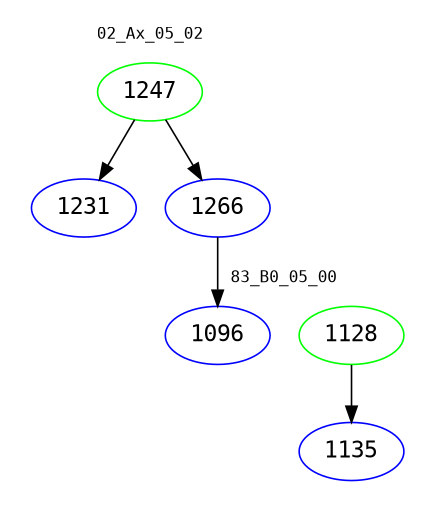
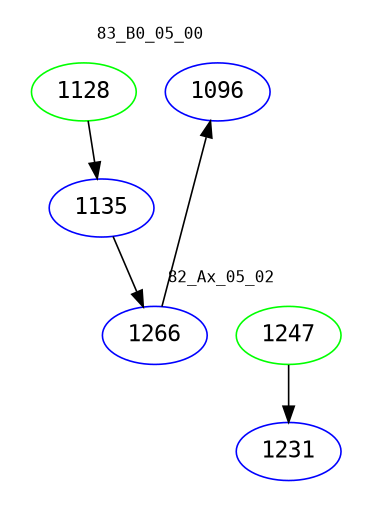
cluster "02_Ax_05_02": label "02_Ax_05_02" -> "82_Ax_05_02"
edge "1247" -> "1266": now "1135" -> "1266"
